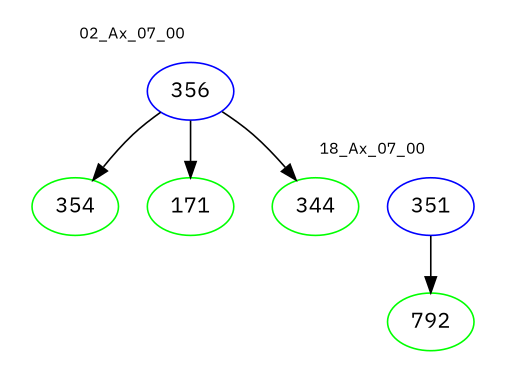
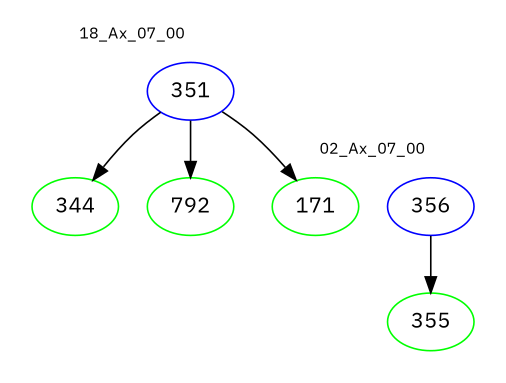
edge "356" -> "171": now "351" -> "171"
edge "356" -> "344": now "351" -> "344"
node "354": label "354" -> "355"
